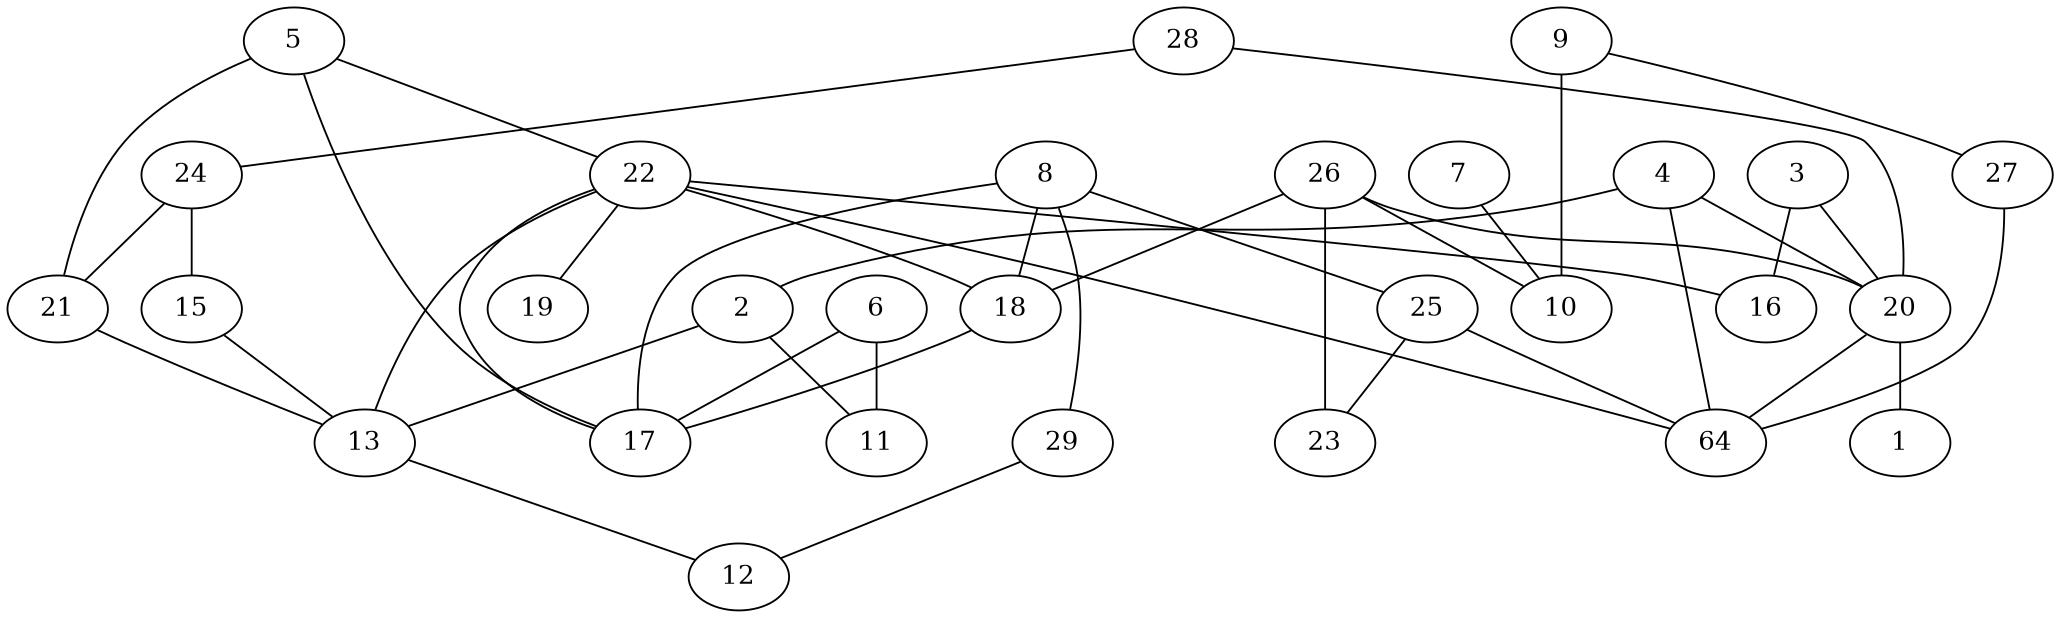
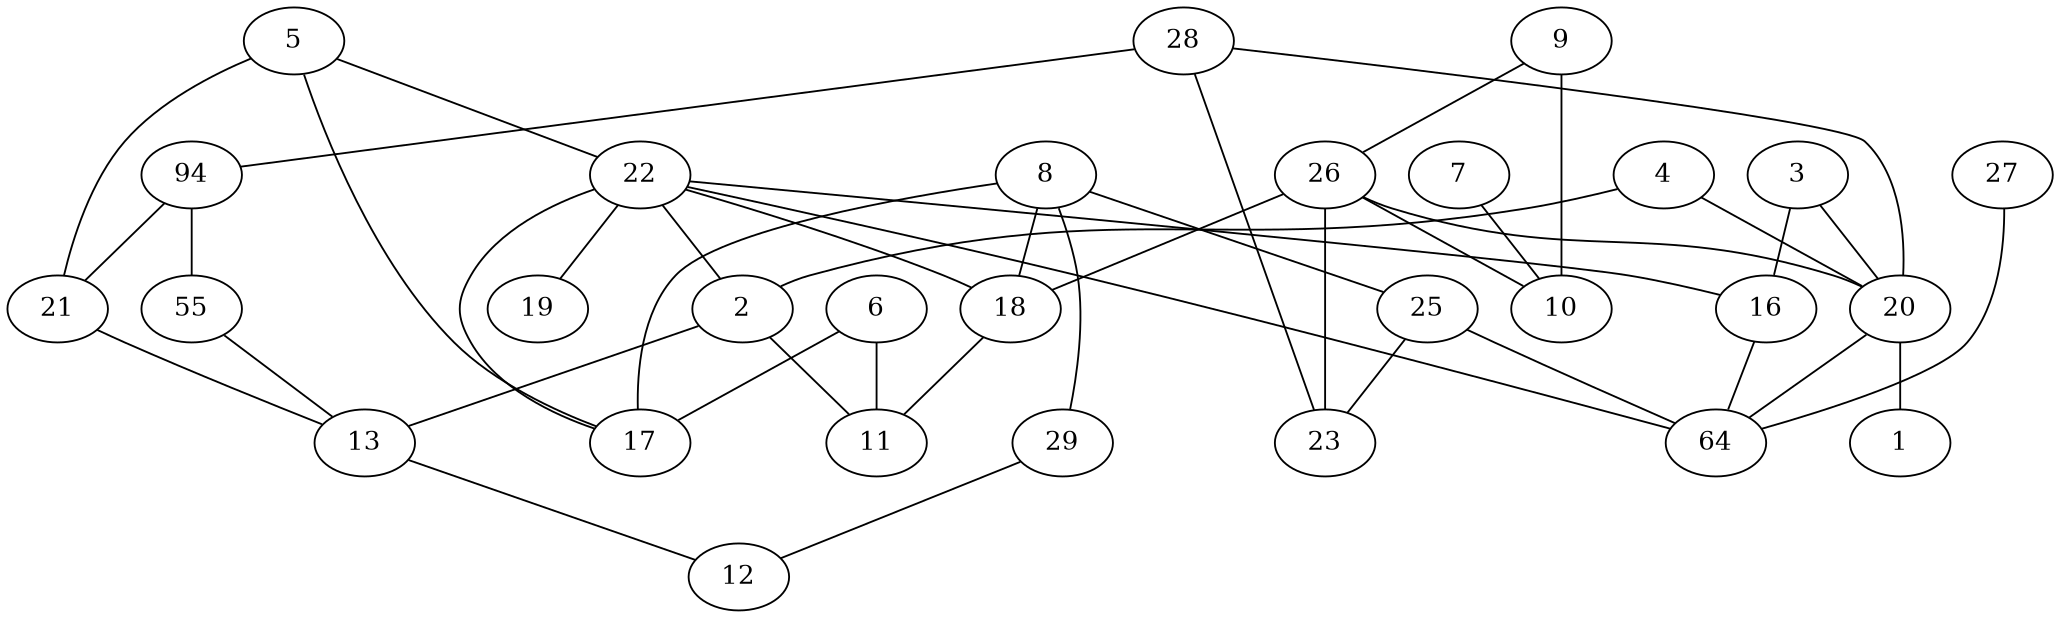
edge "9" -- "27": now "9" -- "26"
node "24": label "24" -> "94"
edge "28" -- "23": added
edge "22" -- "13": now "22" -- "2"
node "15": label "15" -> "55"
edge "4" -- "64": now "16" -- "64"
edge "18" -- "17": now "18" -- "11"
